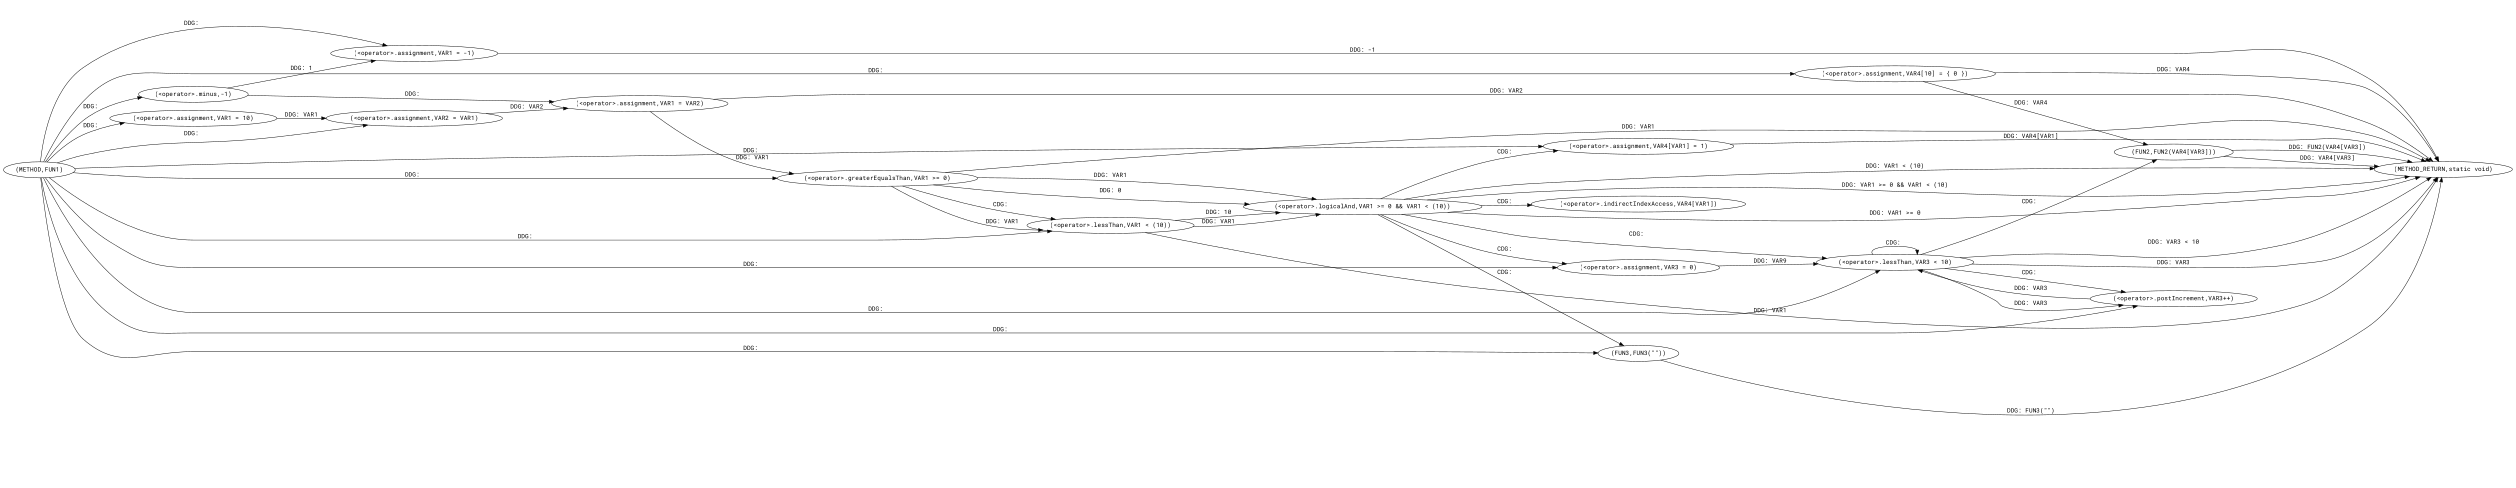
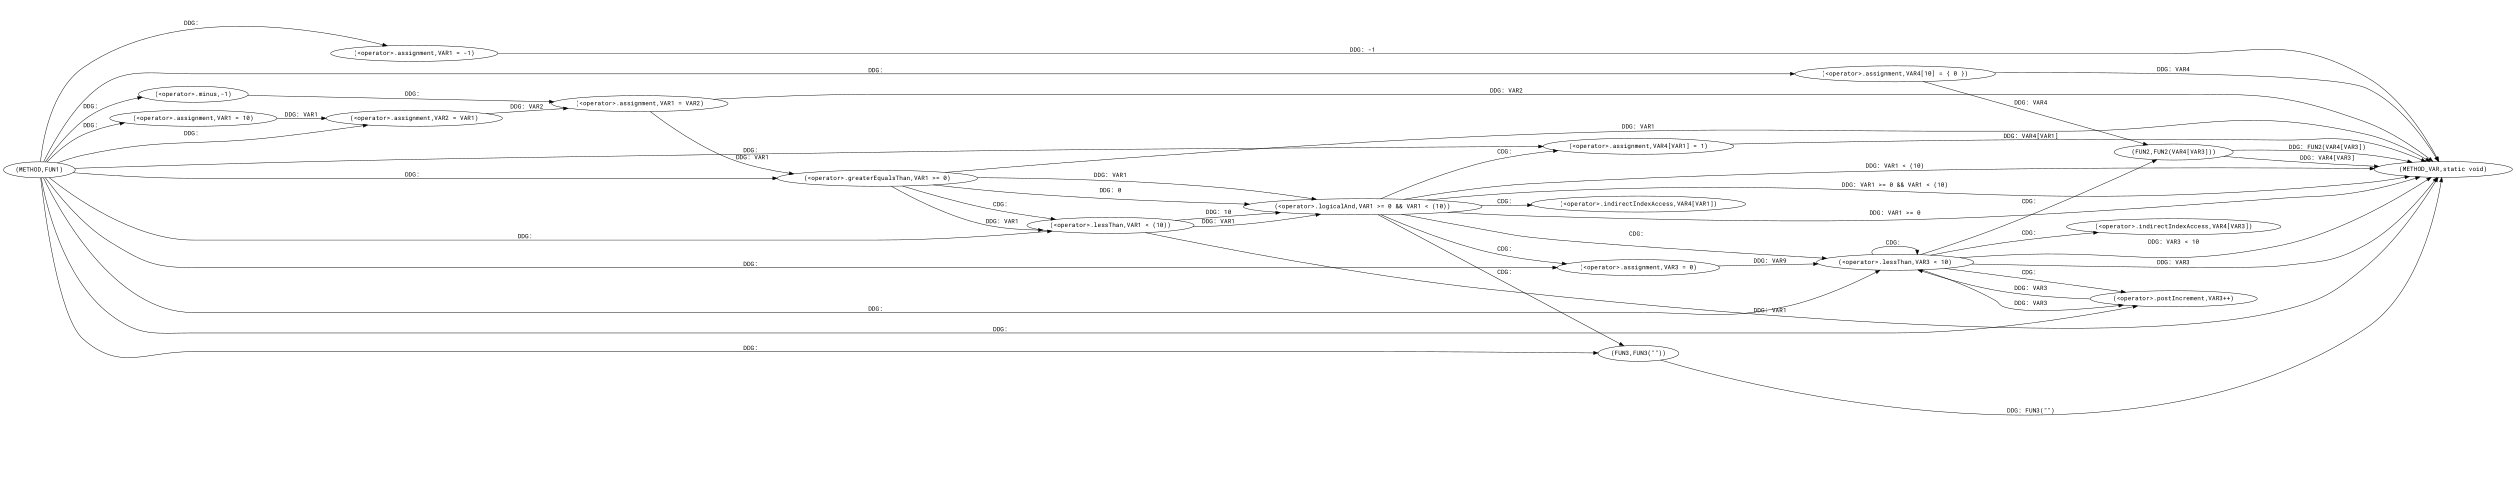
edge "(<operator>.minus,-1)" -> "(<operator>.assignment,VAR1 = -1)": removed, label "DDG: 1"
node "(METHOD_RETURN,static void)": label "(METHOD_RETURN,static void)" -> "(METHOD_VAR,static void)"
node "(<operator>.indirectIndexAccess,VAR4[VAR3])": added
